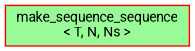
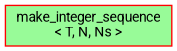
node "make_sequence_sequence < T, N, Ns >": label "make_sequence_sequence < T, N, Ns >" -> "make_integer_sequence < T, N, Ns >"
